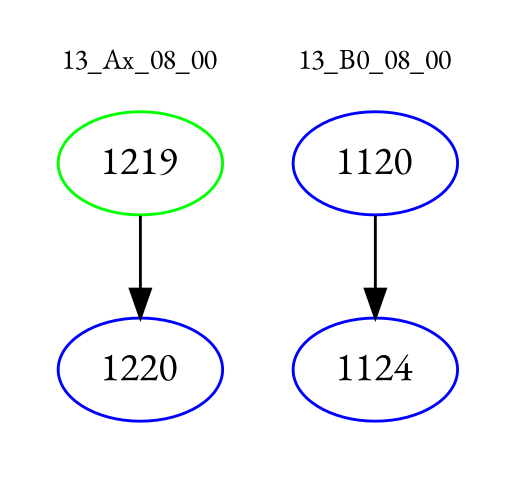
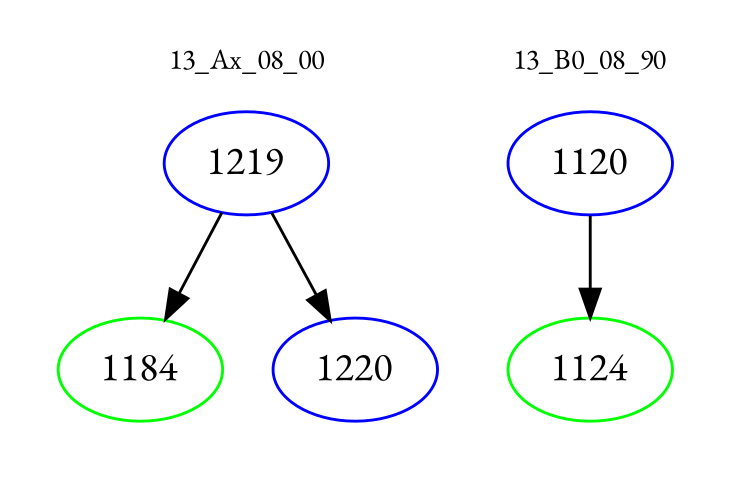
cluster "13_B0_08_00": label "13_B0_08_00" -> "13_B0_08_90"
node "1219": color green -> blue
node "1184": added
node "1124": color blue -> green
